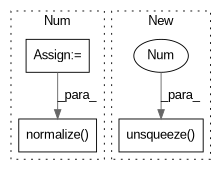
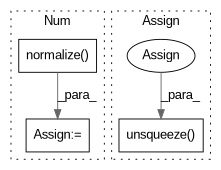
cluster "New": label "New" -> "Assign"
node "Num": label "Num" -> "Assign"
edge "Assign:=" -> "normalize()": reversed
